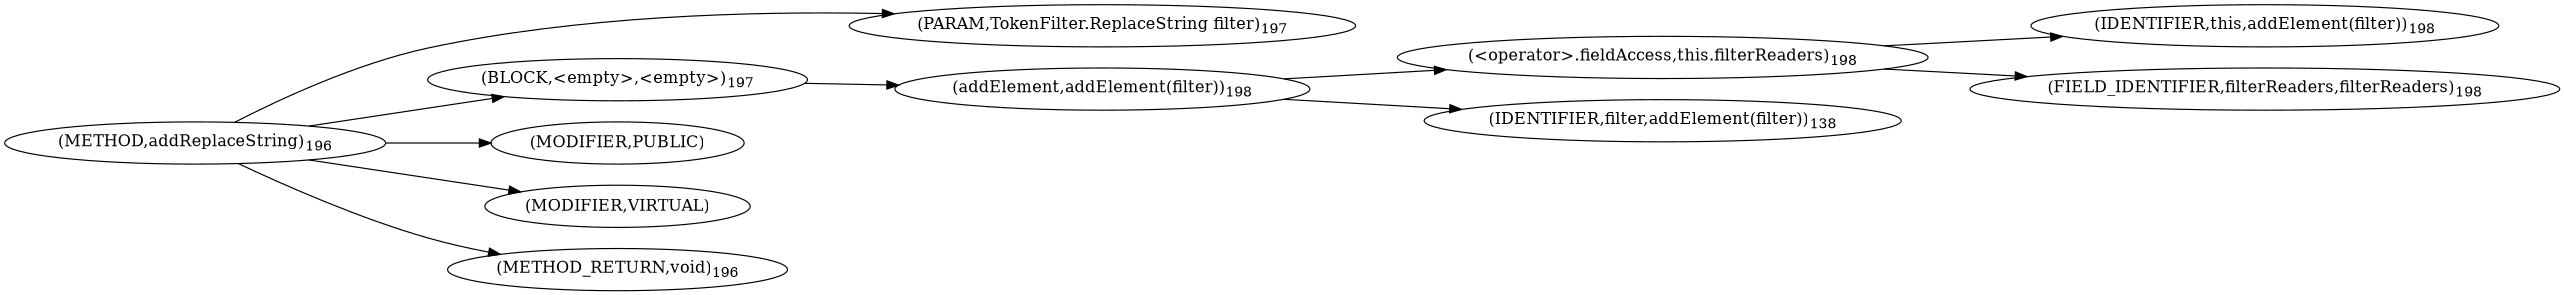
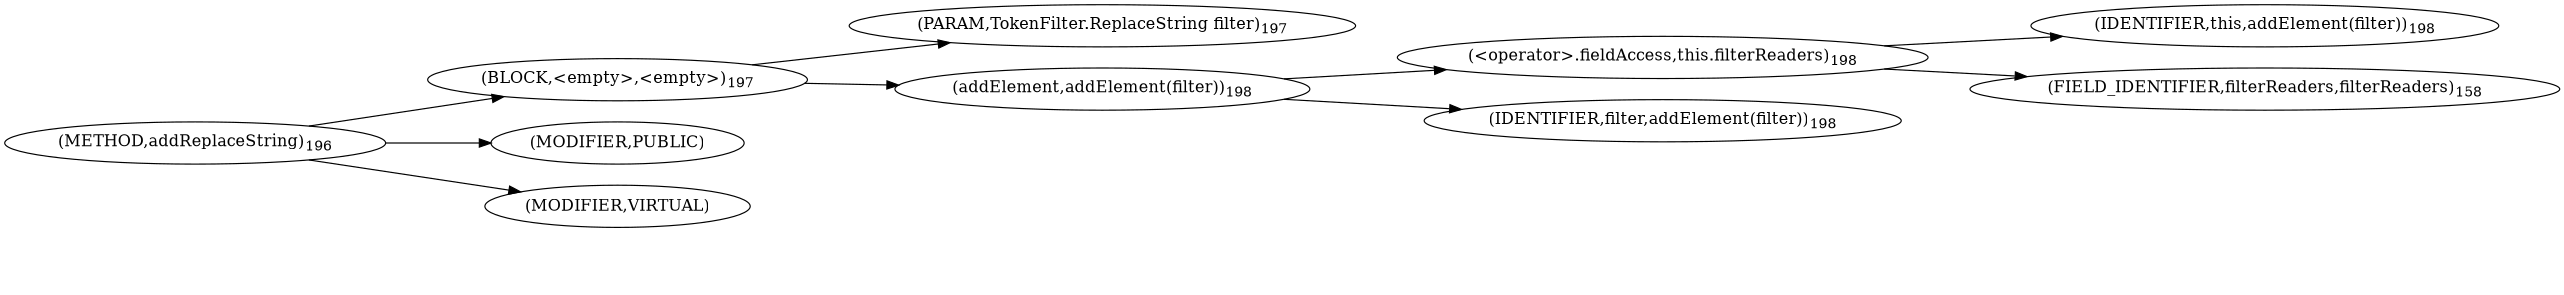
edge "(METHOD,addReplaceString)" -> "(PARAM,TokenFilter.ReplaceString filter)": now "(BLOCK,<empty>,<empty>)" -> "(PARAM,TokenFilter.ReplaceString filter)"
node "(FIELD_IDENTIFIER,filterReaders,filterReaders)": text "198" -> "158"
node "(IDENTIFIER,filter,addElement(filter))": text "138" -> "198"
node "(METHOD_RETURN,void)": removed
